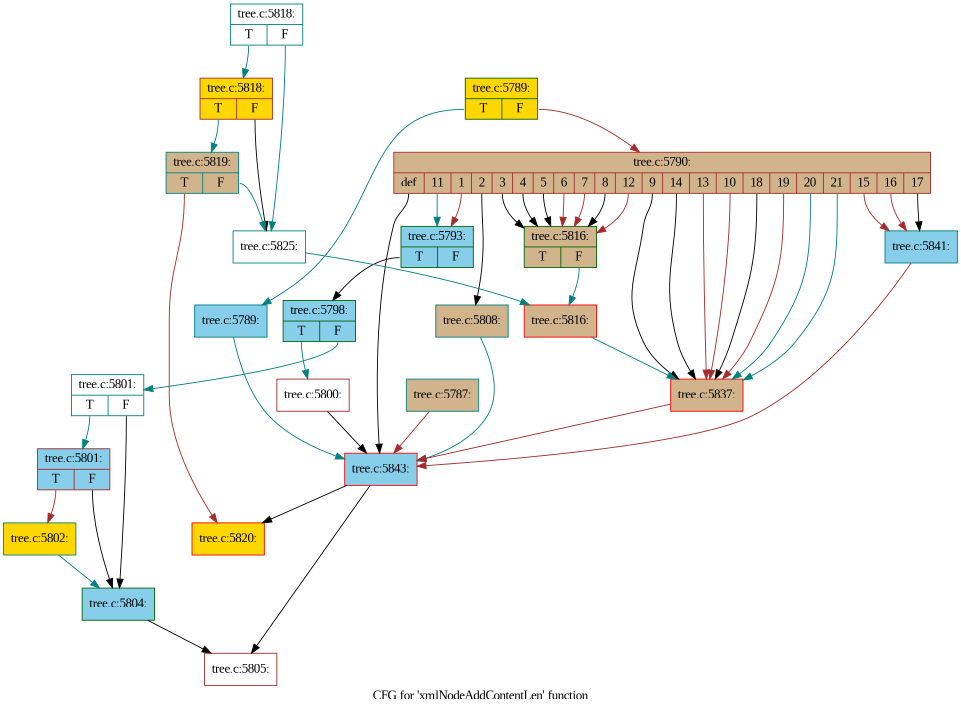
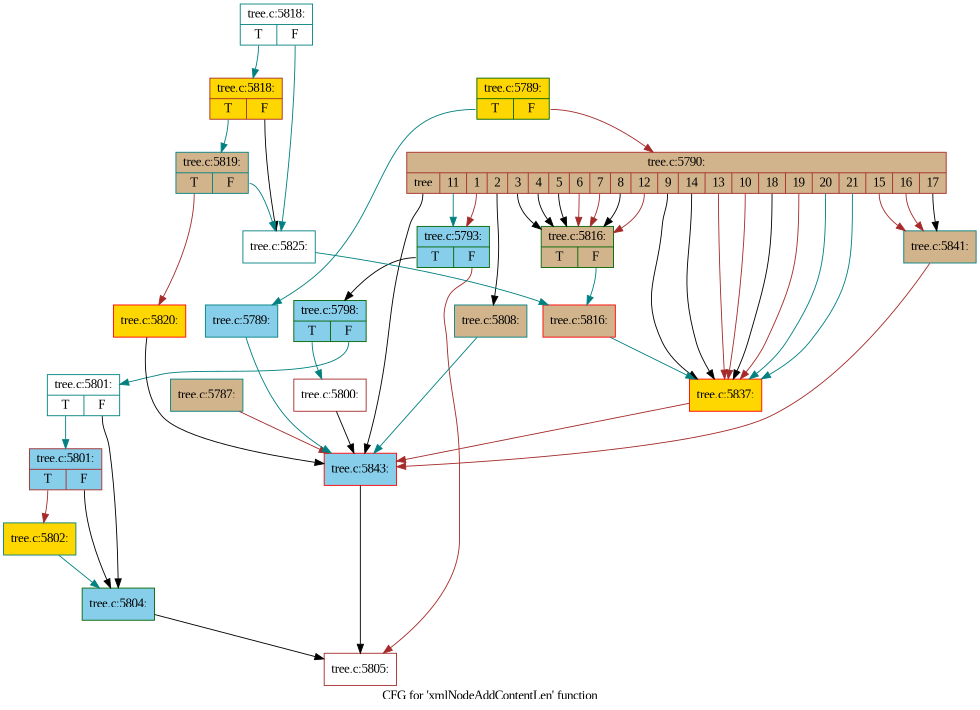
node "tree.c:5790:": text "def" -> "tree"
node "tree.c:5841:": fillcolor skyblue -> tan
node "tree.c:5837:": fillcolor tan -> gold
edge "tree.c:5793:" -> "tree.c:5805:": added
edge "tree.c:5843:" -> "tree.c:5820:": reversed
